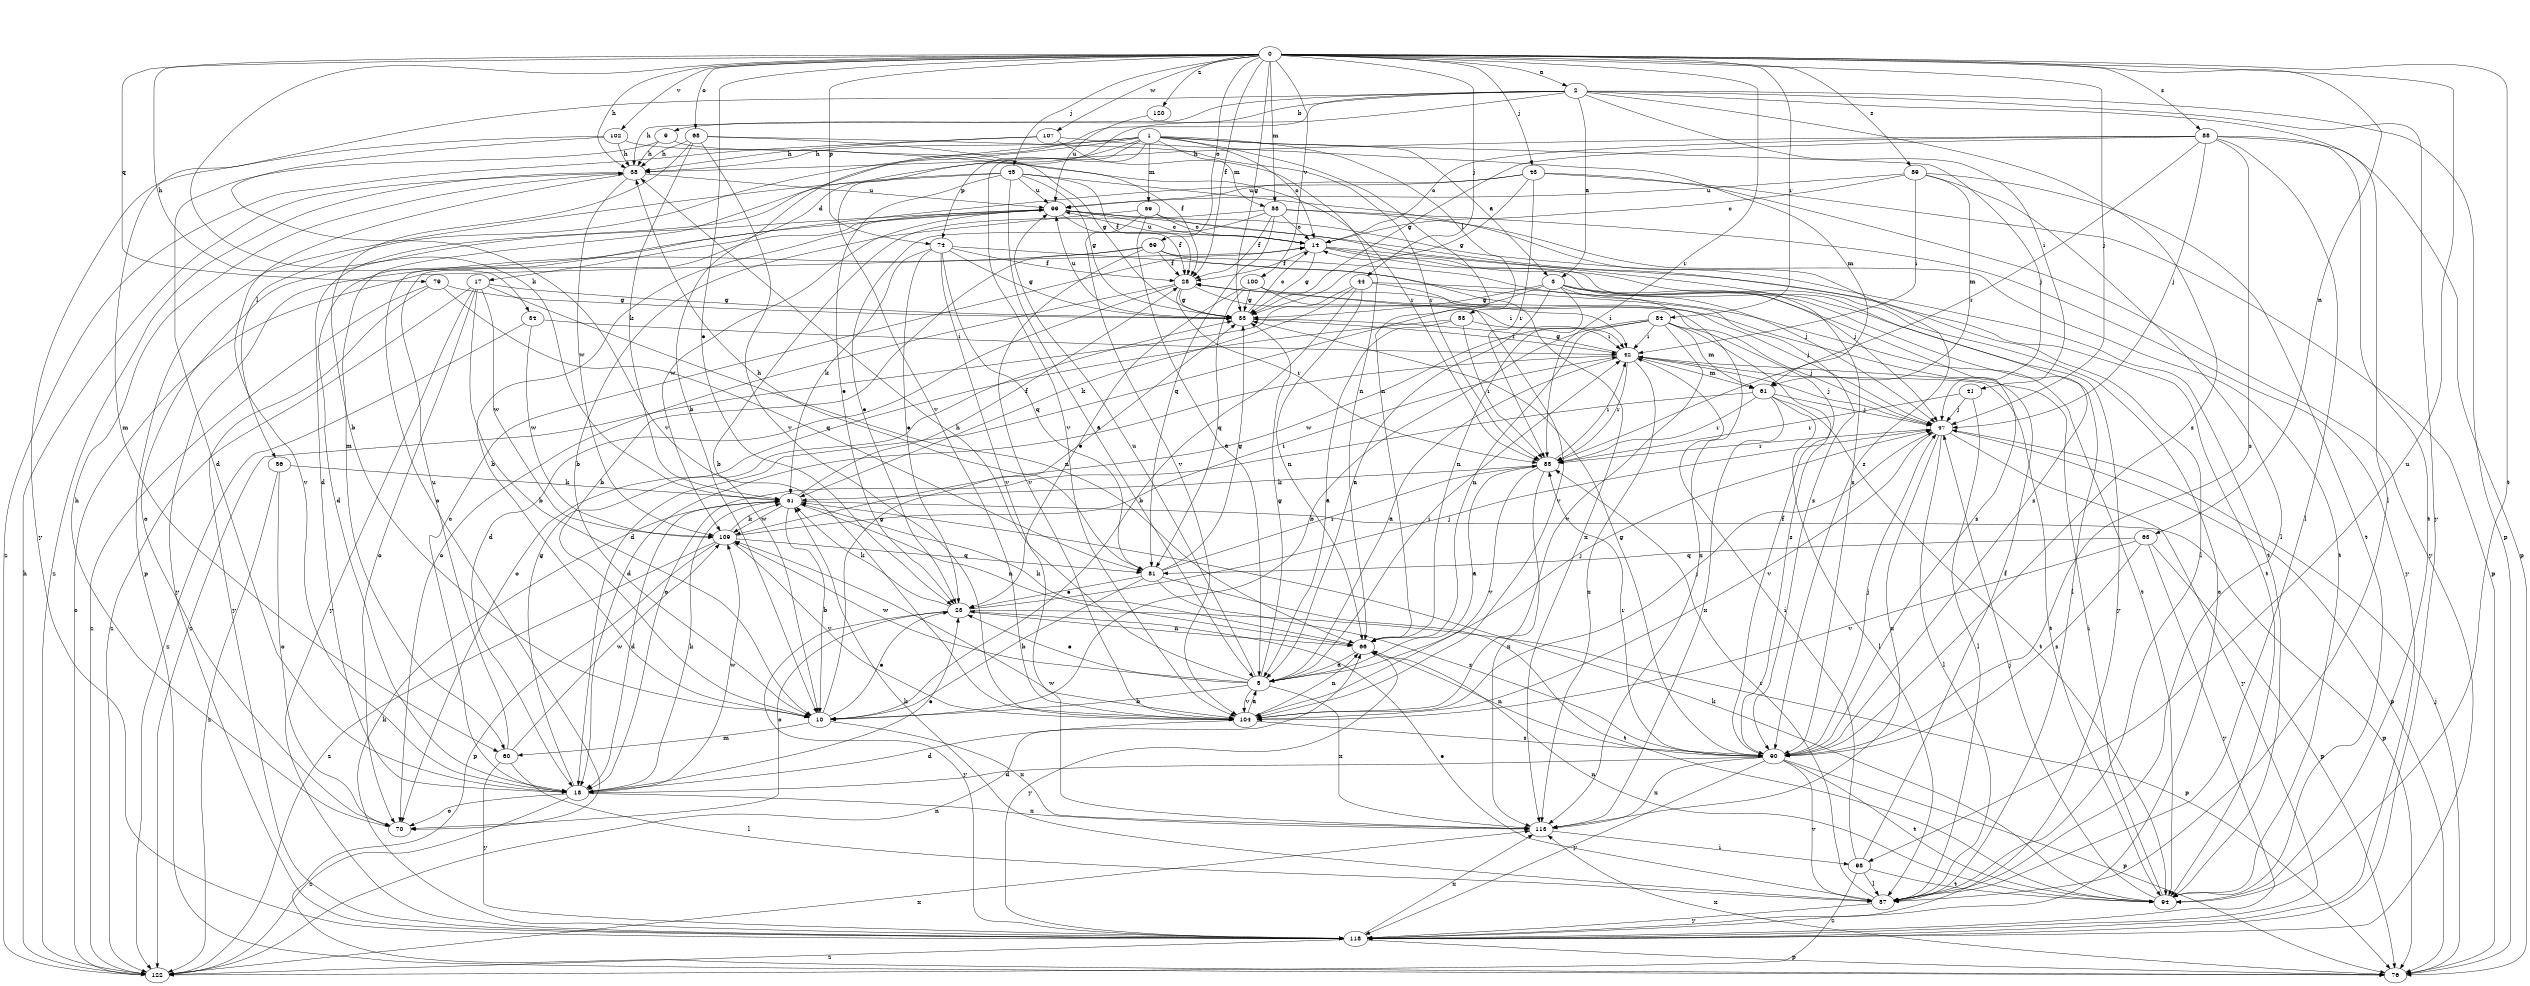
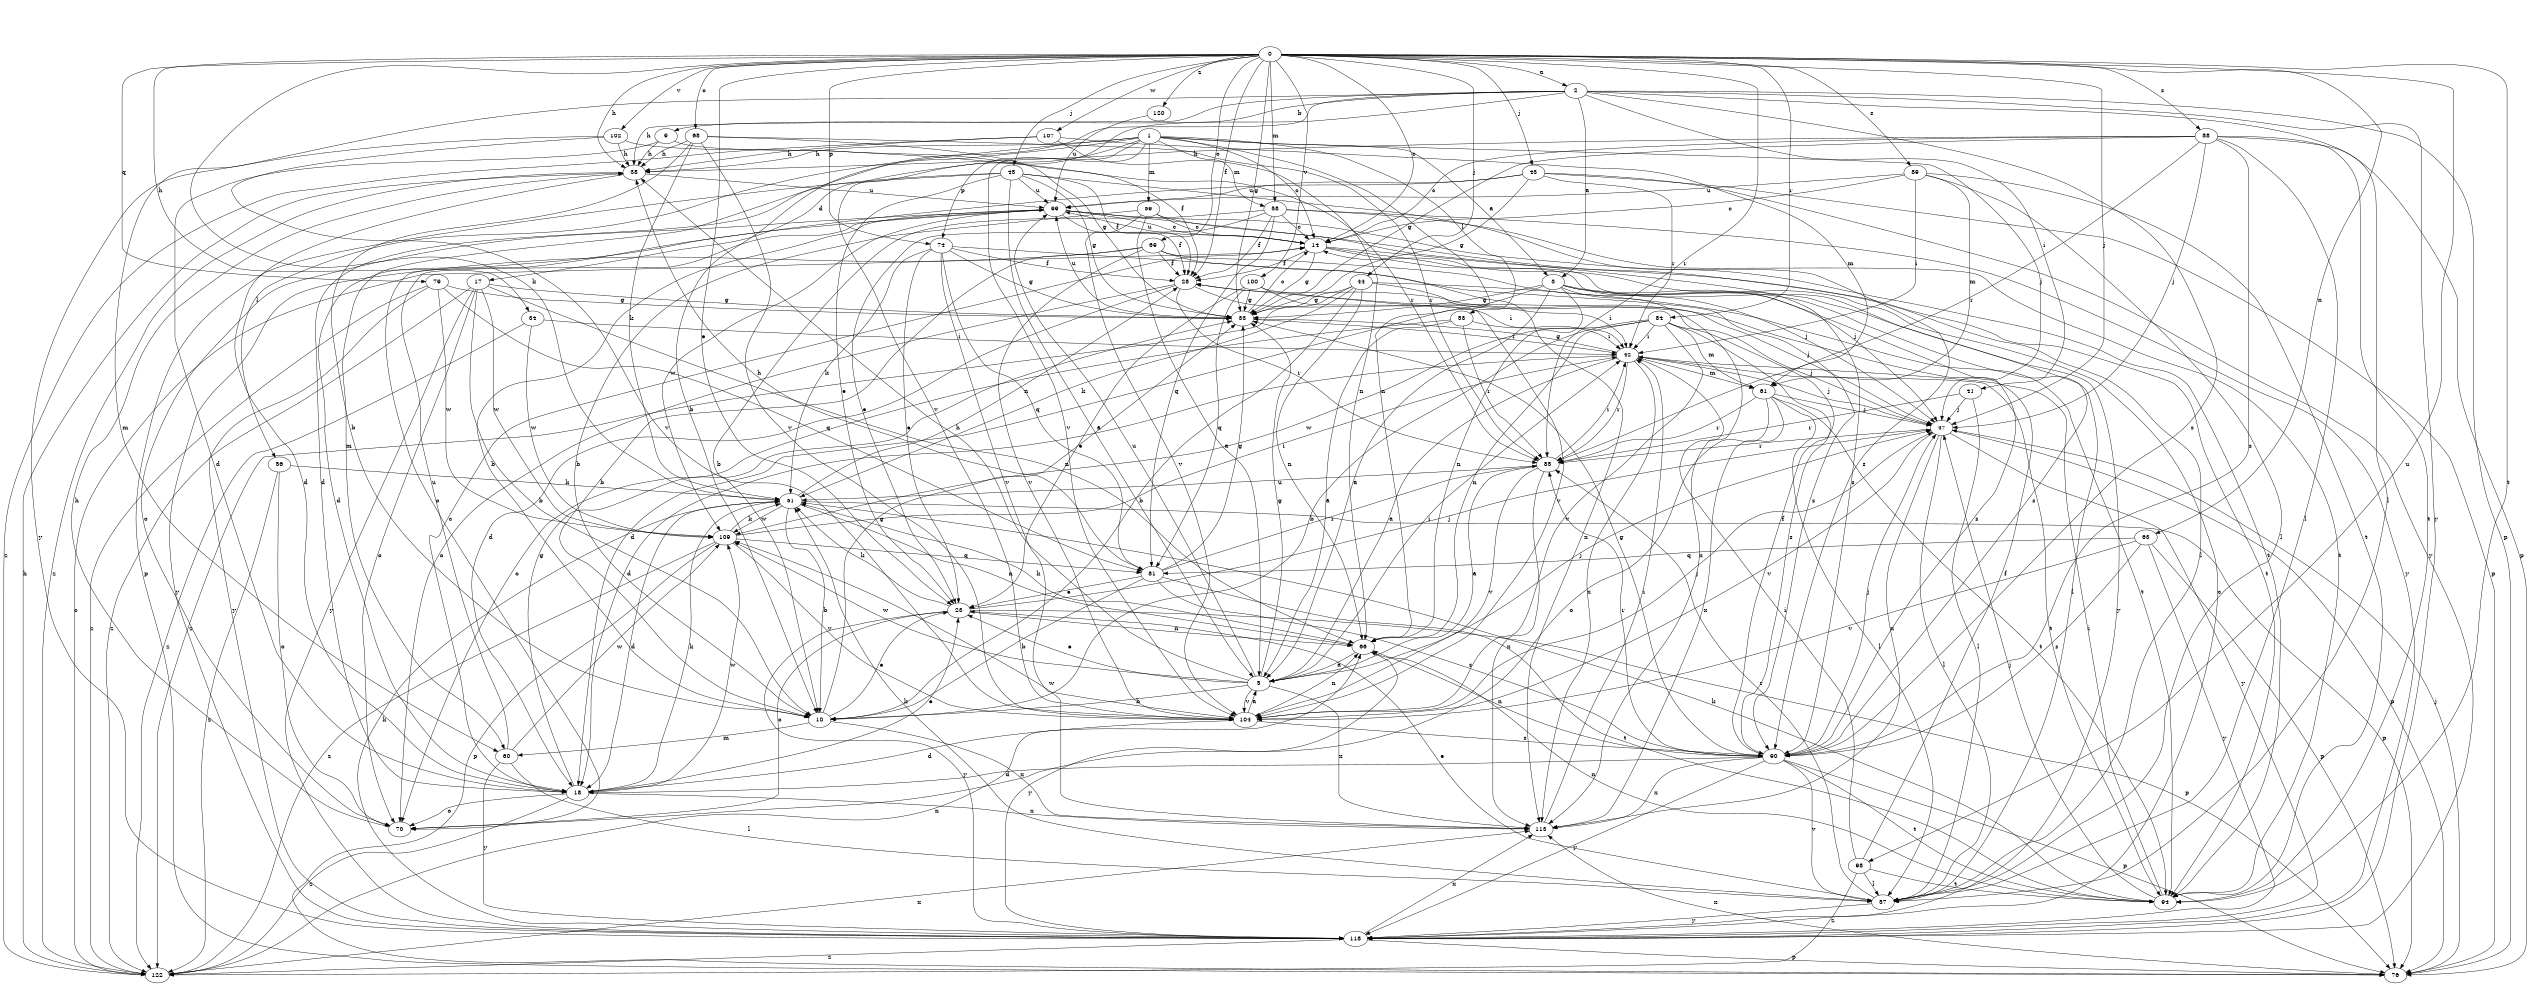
edge "0" -> "14": added, label "c"
edge "28" -> "33": now "44" -> "33"
edge "43" -> "85": now "43" -> "42"
edge "38" -> "109": now "79" -> "109"
edge "51" -> "28": label "f" -> "n"
edge "38" -> "18": label "v" -> "d"
edge "85" -> "51": label "k" -> "u"
edge "61" -> "18": now "61" -> "70"
edge "113" -> "98": now "113" -> "42"
